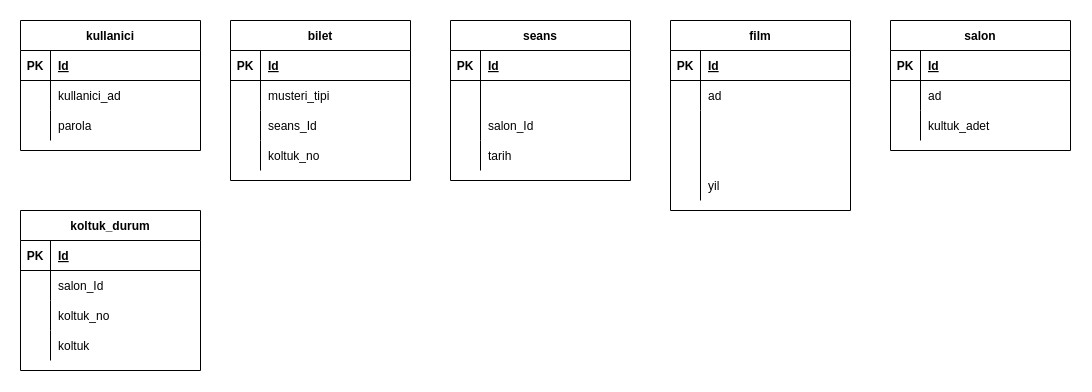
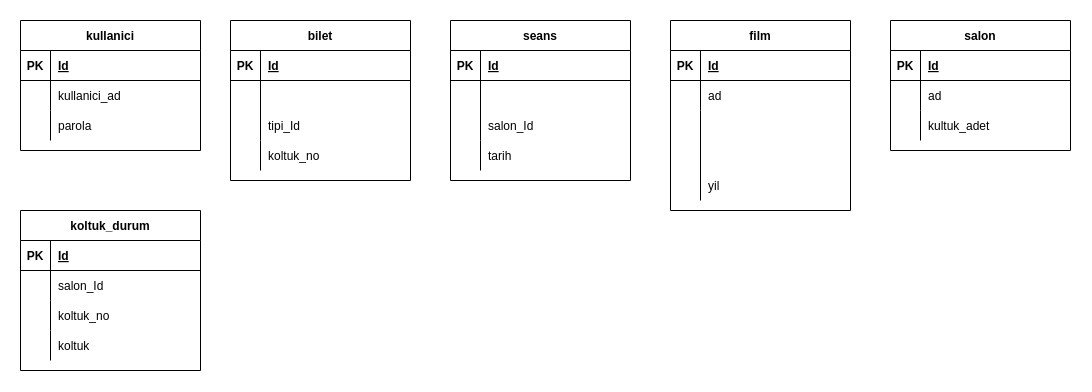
node "musteri_tipi": removed
node "seans_Id": label "seans_Id" -> "tipi_Id"
